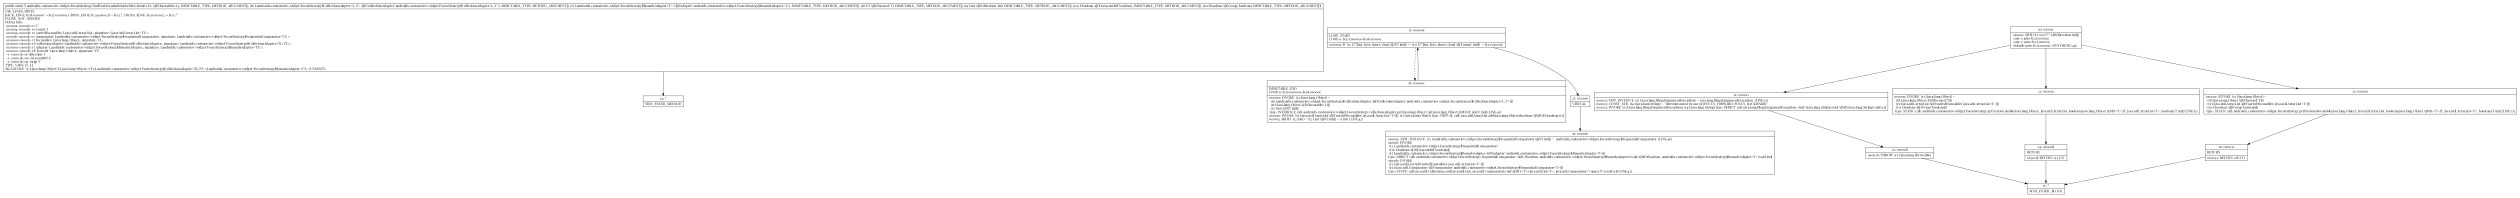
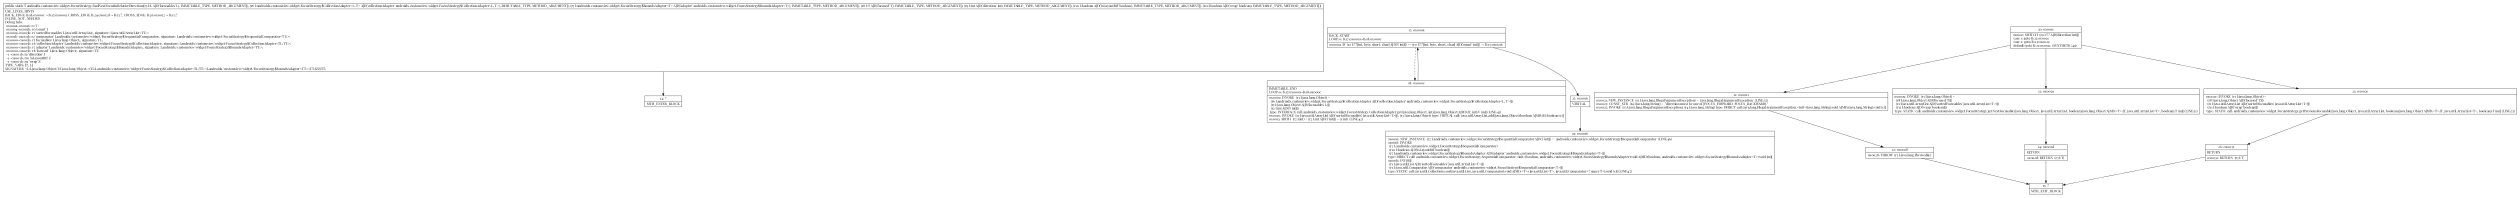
node "17: 0x000a": text "LOOP_START" -> "BACK_START"
node "14: ?": text "MTH_ENTER_METHOD" -> "MTH_ENTER_BLOCK"
node "24: 0x002d": text "0x302d: RETURN  (r3 I:T)" -> "0x002d: RETURN  (r3 I:T)"
node "26: 0x0032": text "0x0032: RETURN  (r8 I:T)" -> "0x0032: RETURN  (r3 I:T)"
node "15: ?": text "MTH_ENTER_BLOCK" -> "MTH_EXIT_BLOCK"
